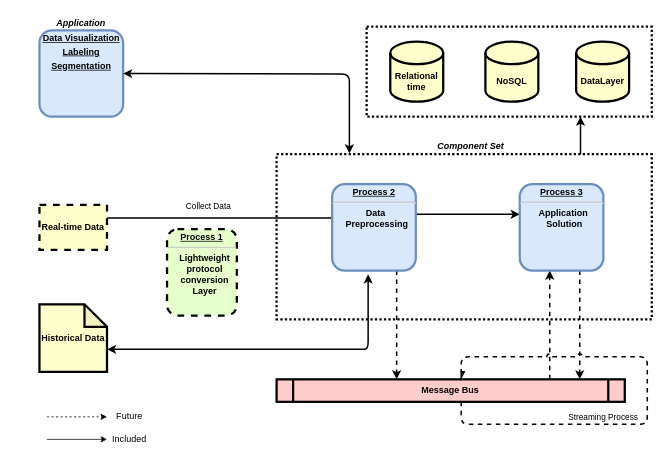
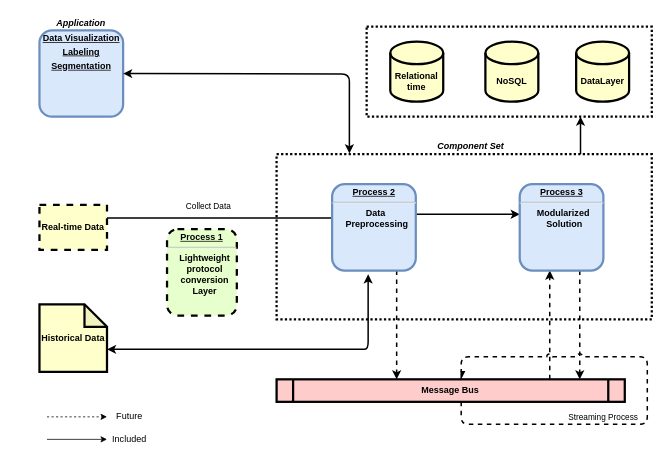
node "Process 3 Application Solution": label "Process 3 Application Solution" -> "Process 3 Modularized Solution"
